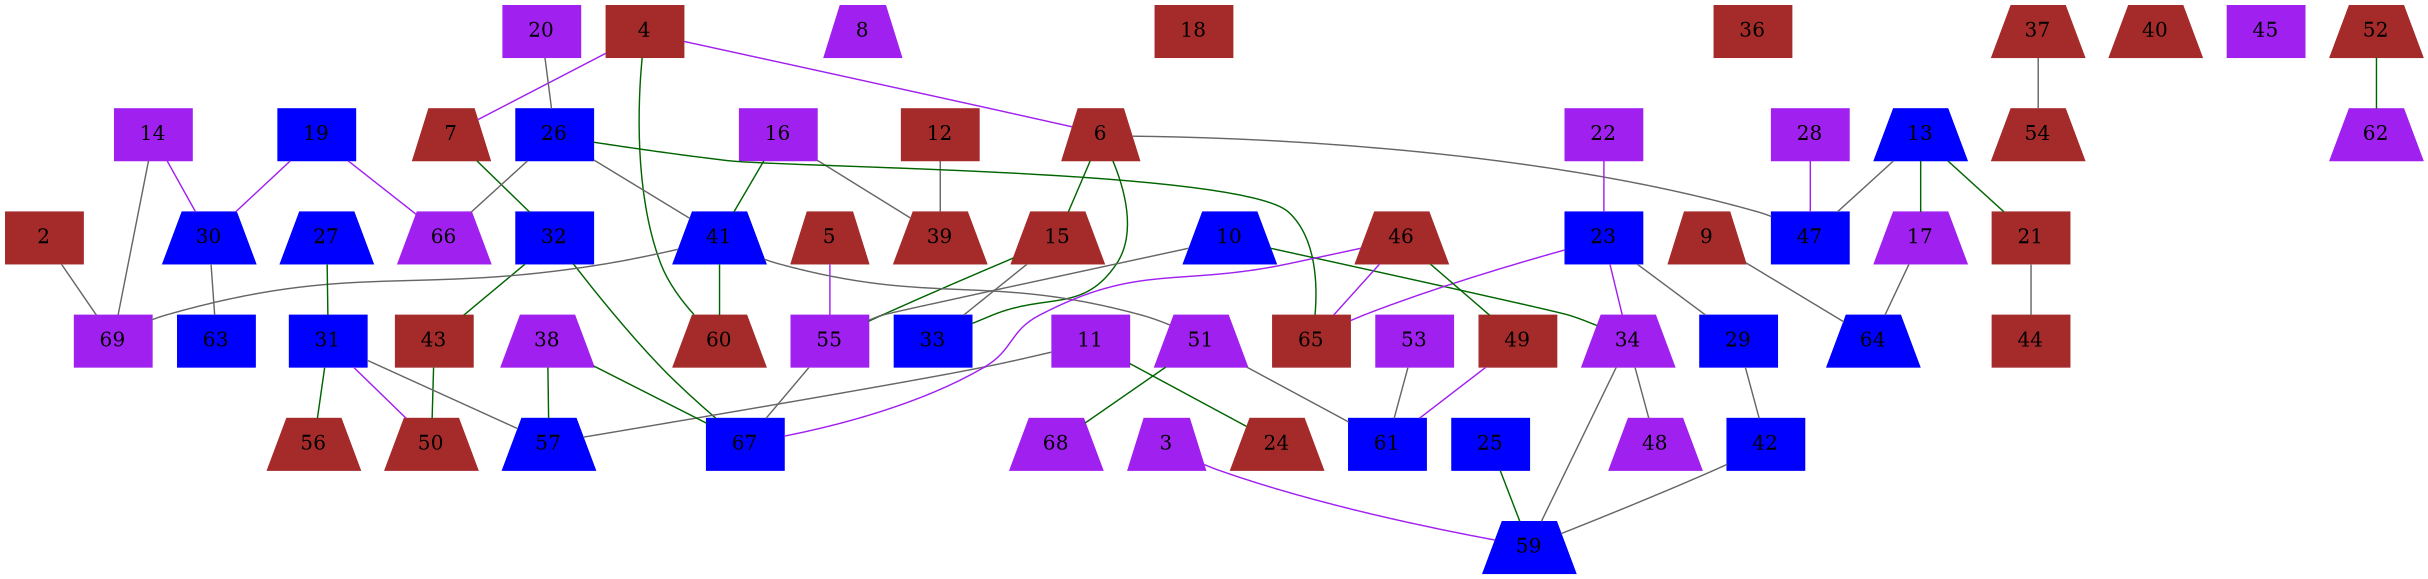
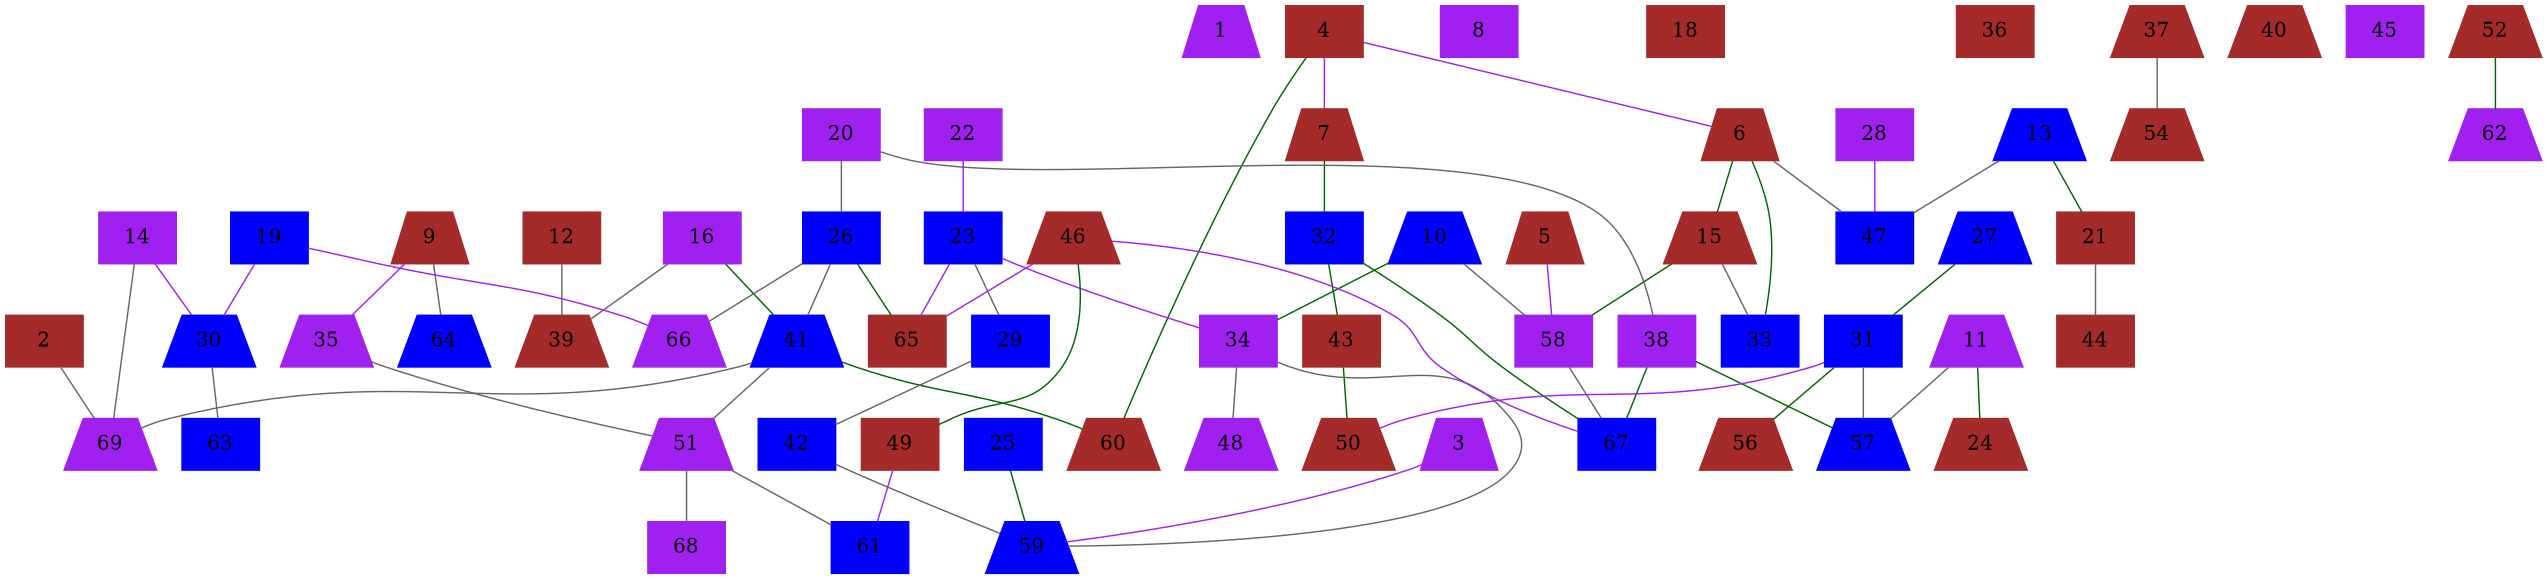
node "8": shape trapezium -> box
node "1": added
edge "20" -- "38": added
node "17": removed
node "69": shape box -> trapezium
node "35": added
node "38": shape trapezium -> box
node "55": label "55" -> "58"
node "11": shape box -> trapezium
node "53": removed
node "34": shape trapezium -> box
edge "51" -- "68": color darkgreen -> gray40
node "68": shape trapezium -> box
